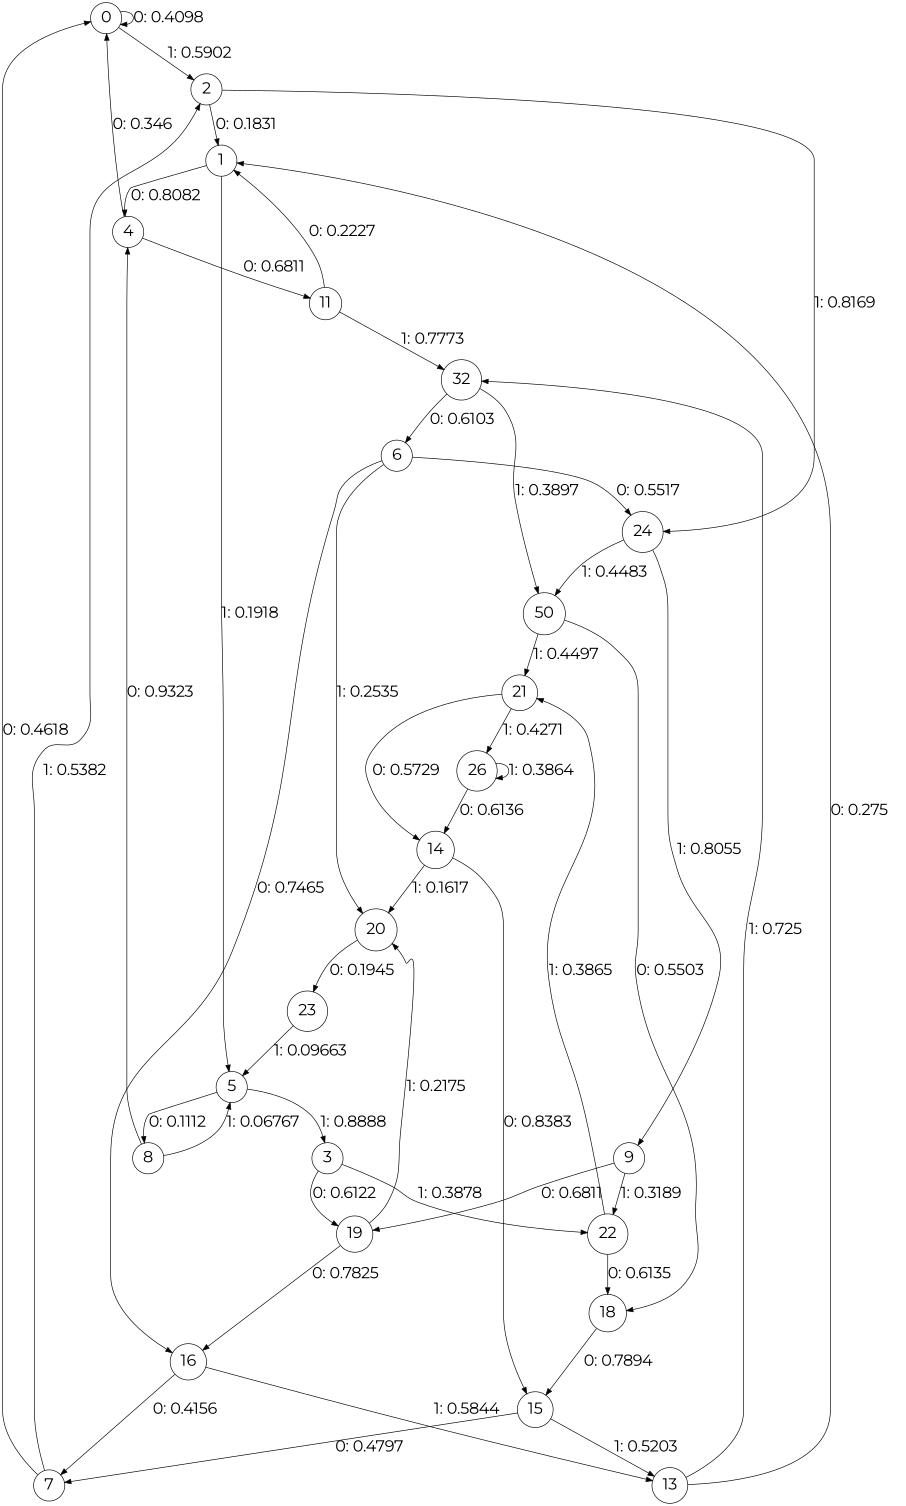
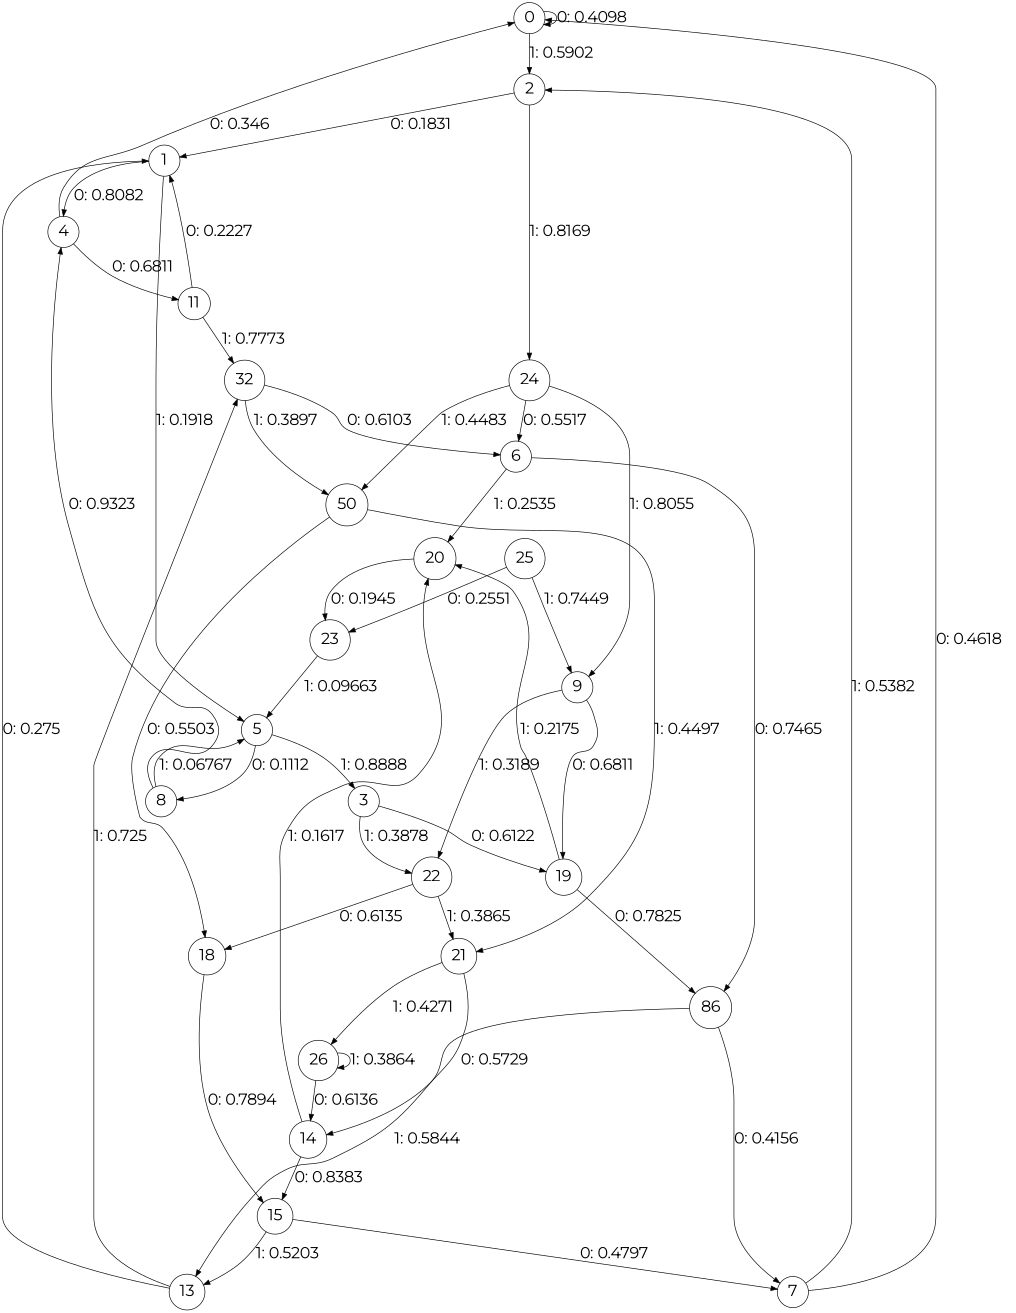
edge "6" -> "24": reversed
node "25": added
node "16": label "16" -> "86"
